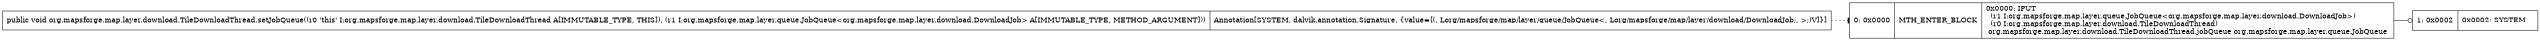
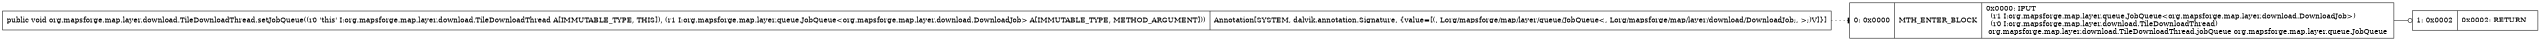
node "1: 0x0002": text "0x0002: SYSTEM" -> "0x0002: RETURN"
